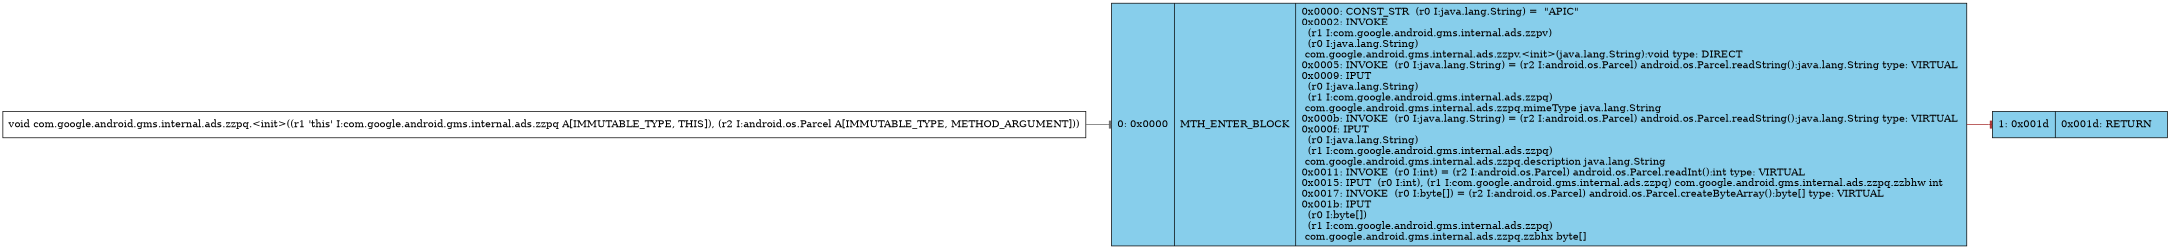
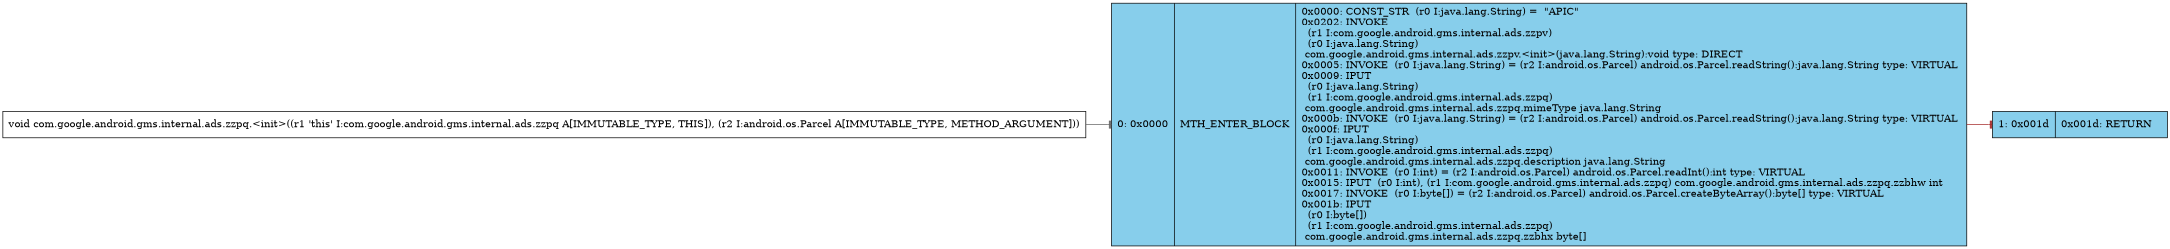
node "0: 0x0000": text "0x0002: INVOKE" -> "0x0202: INVOKE"
